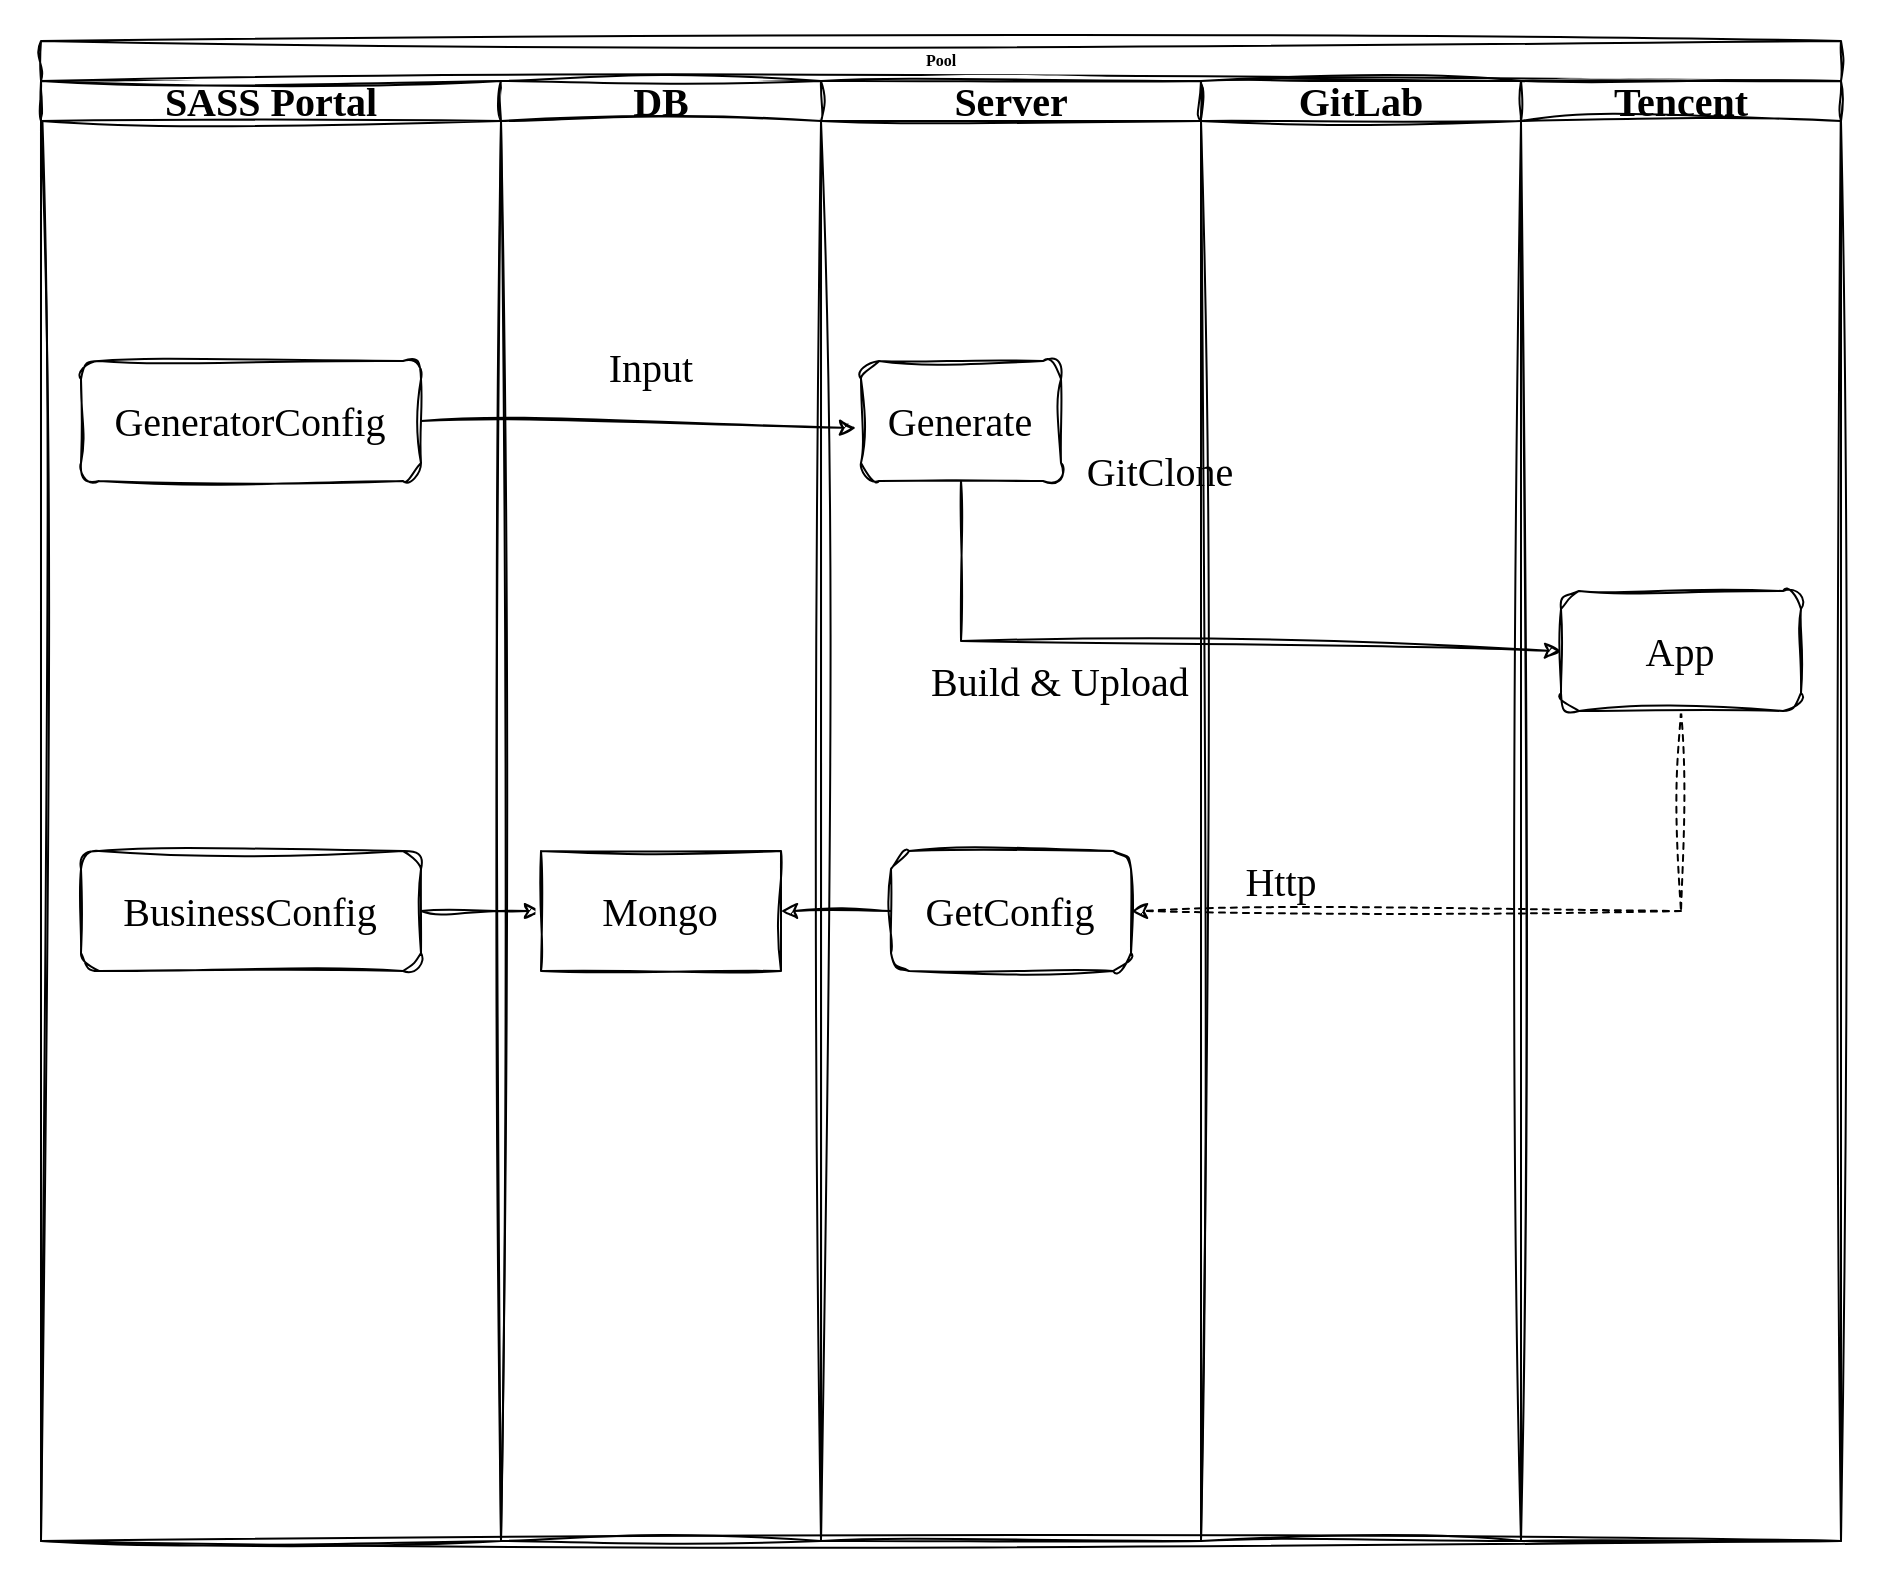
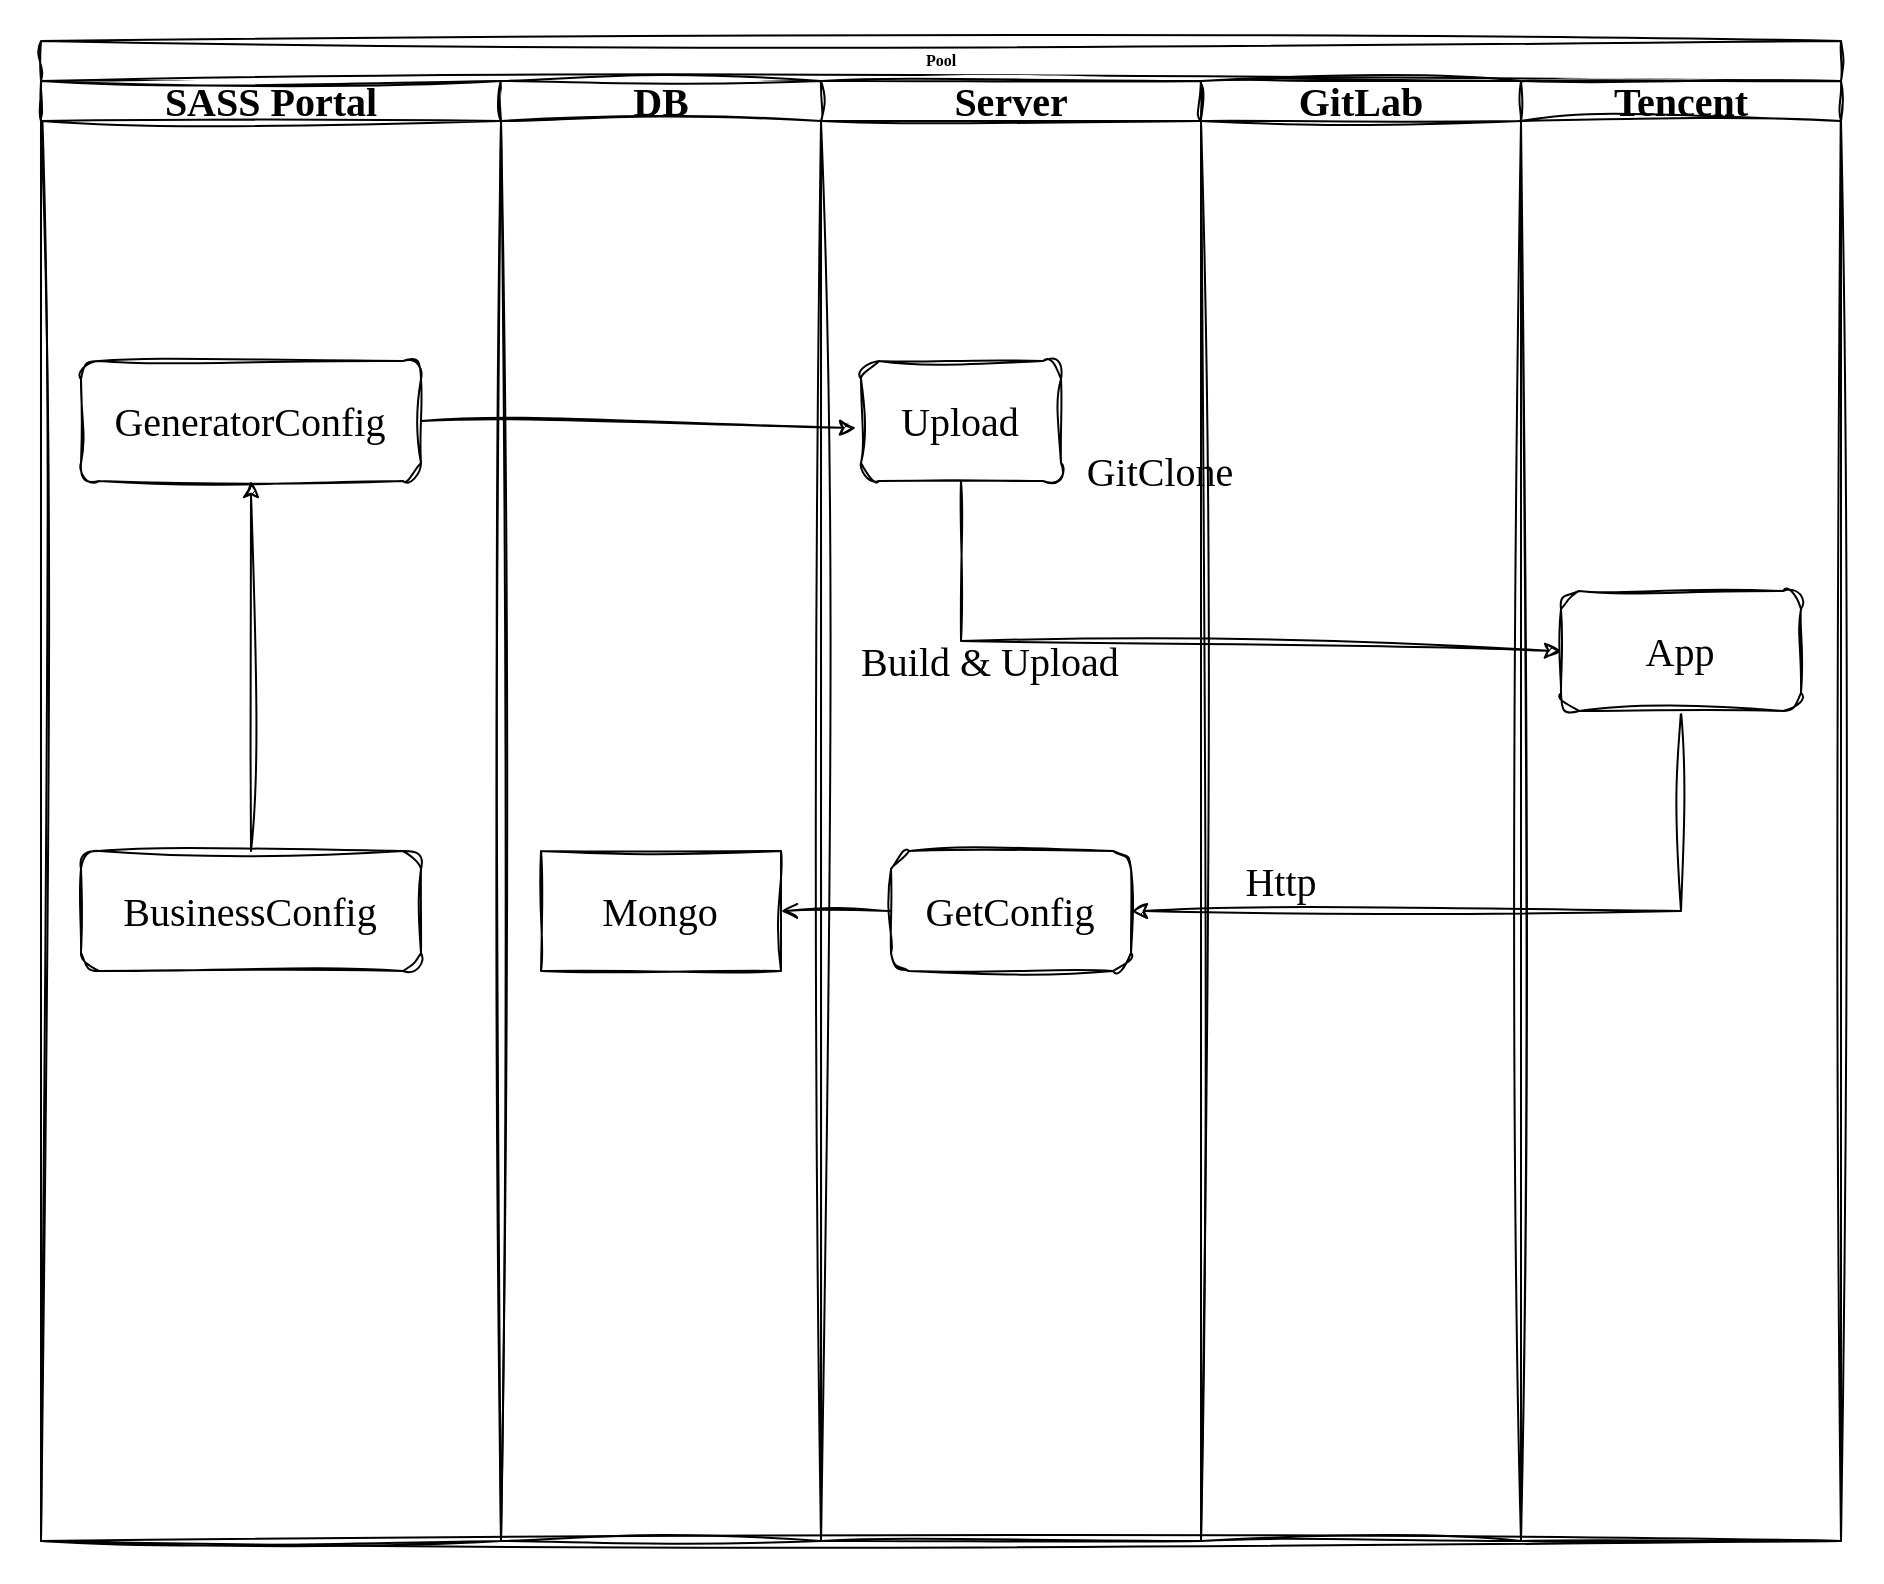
node "Input": removed
node "Generate": label "Generate" -> "Upload"
node "Build & Upload": moved (1061, 681) -> (991, 661)
edge "BusinessConfig" -> "Mongo": now "BusinessConfig" -> "GeneratorConfig"
edge "GetConfig" -> "Mongo": arrowhead classic -> open
edge "App" -> "GetConfig": style dashed -> solid
